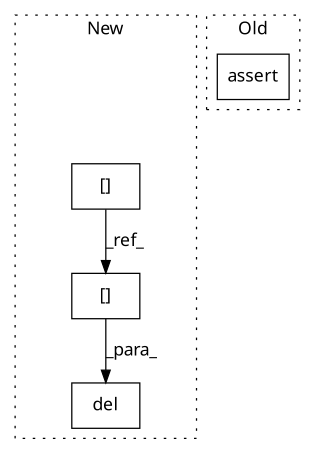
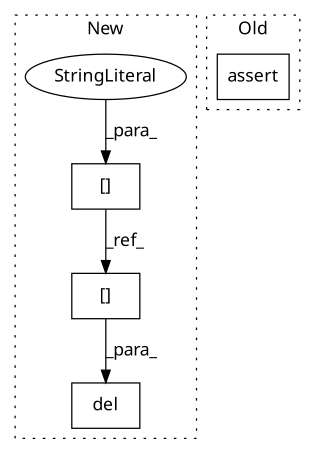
node "StringLiteral": added
